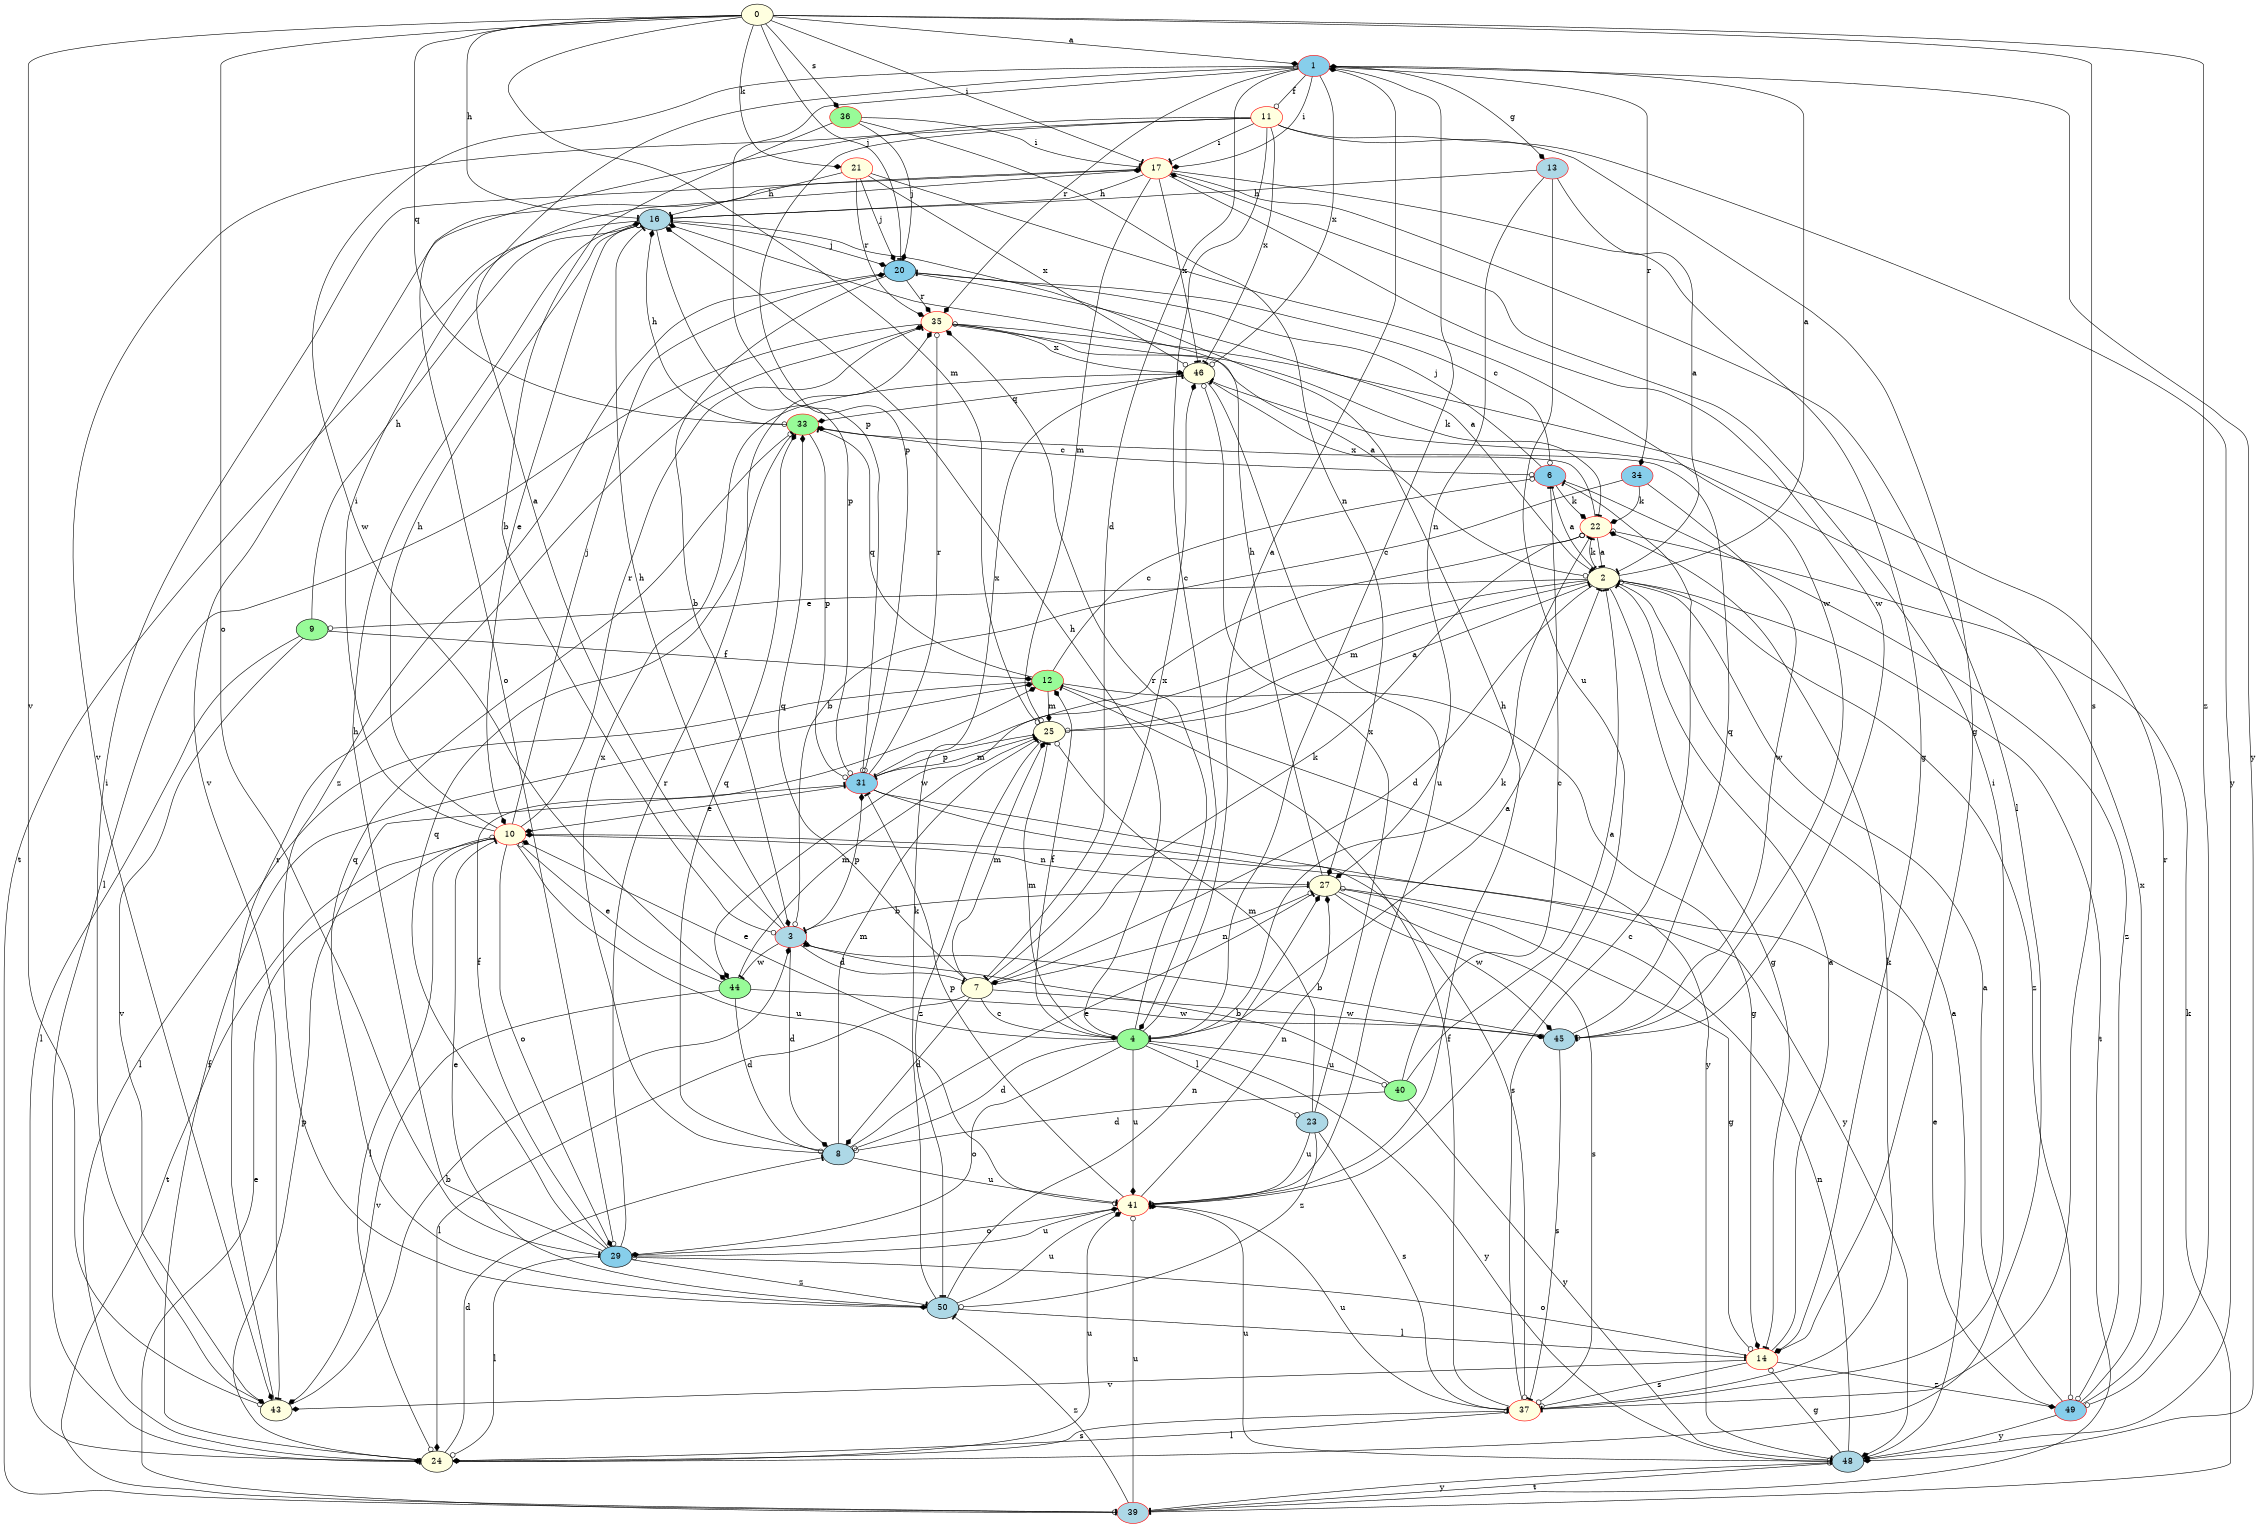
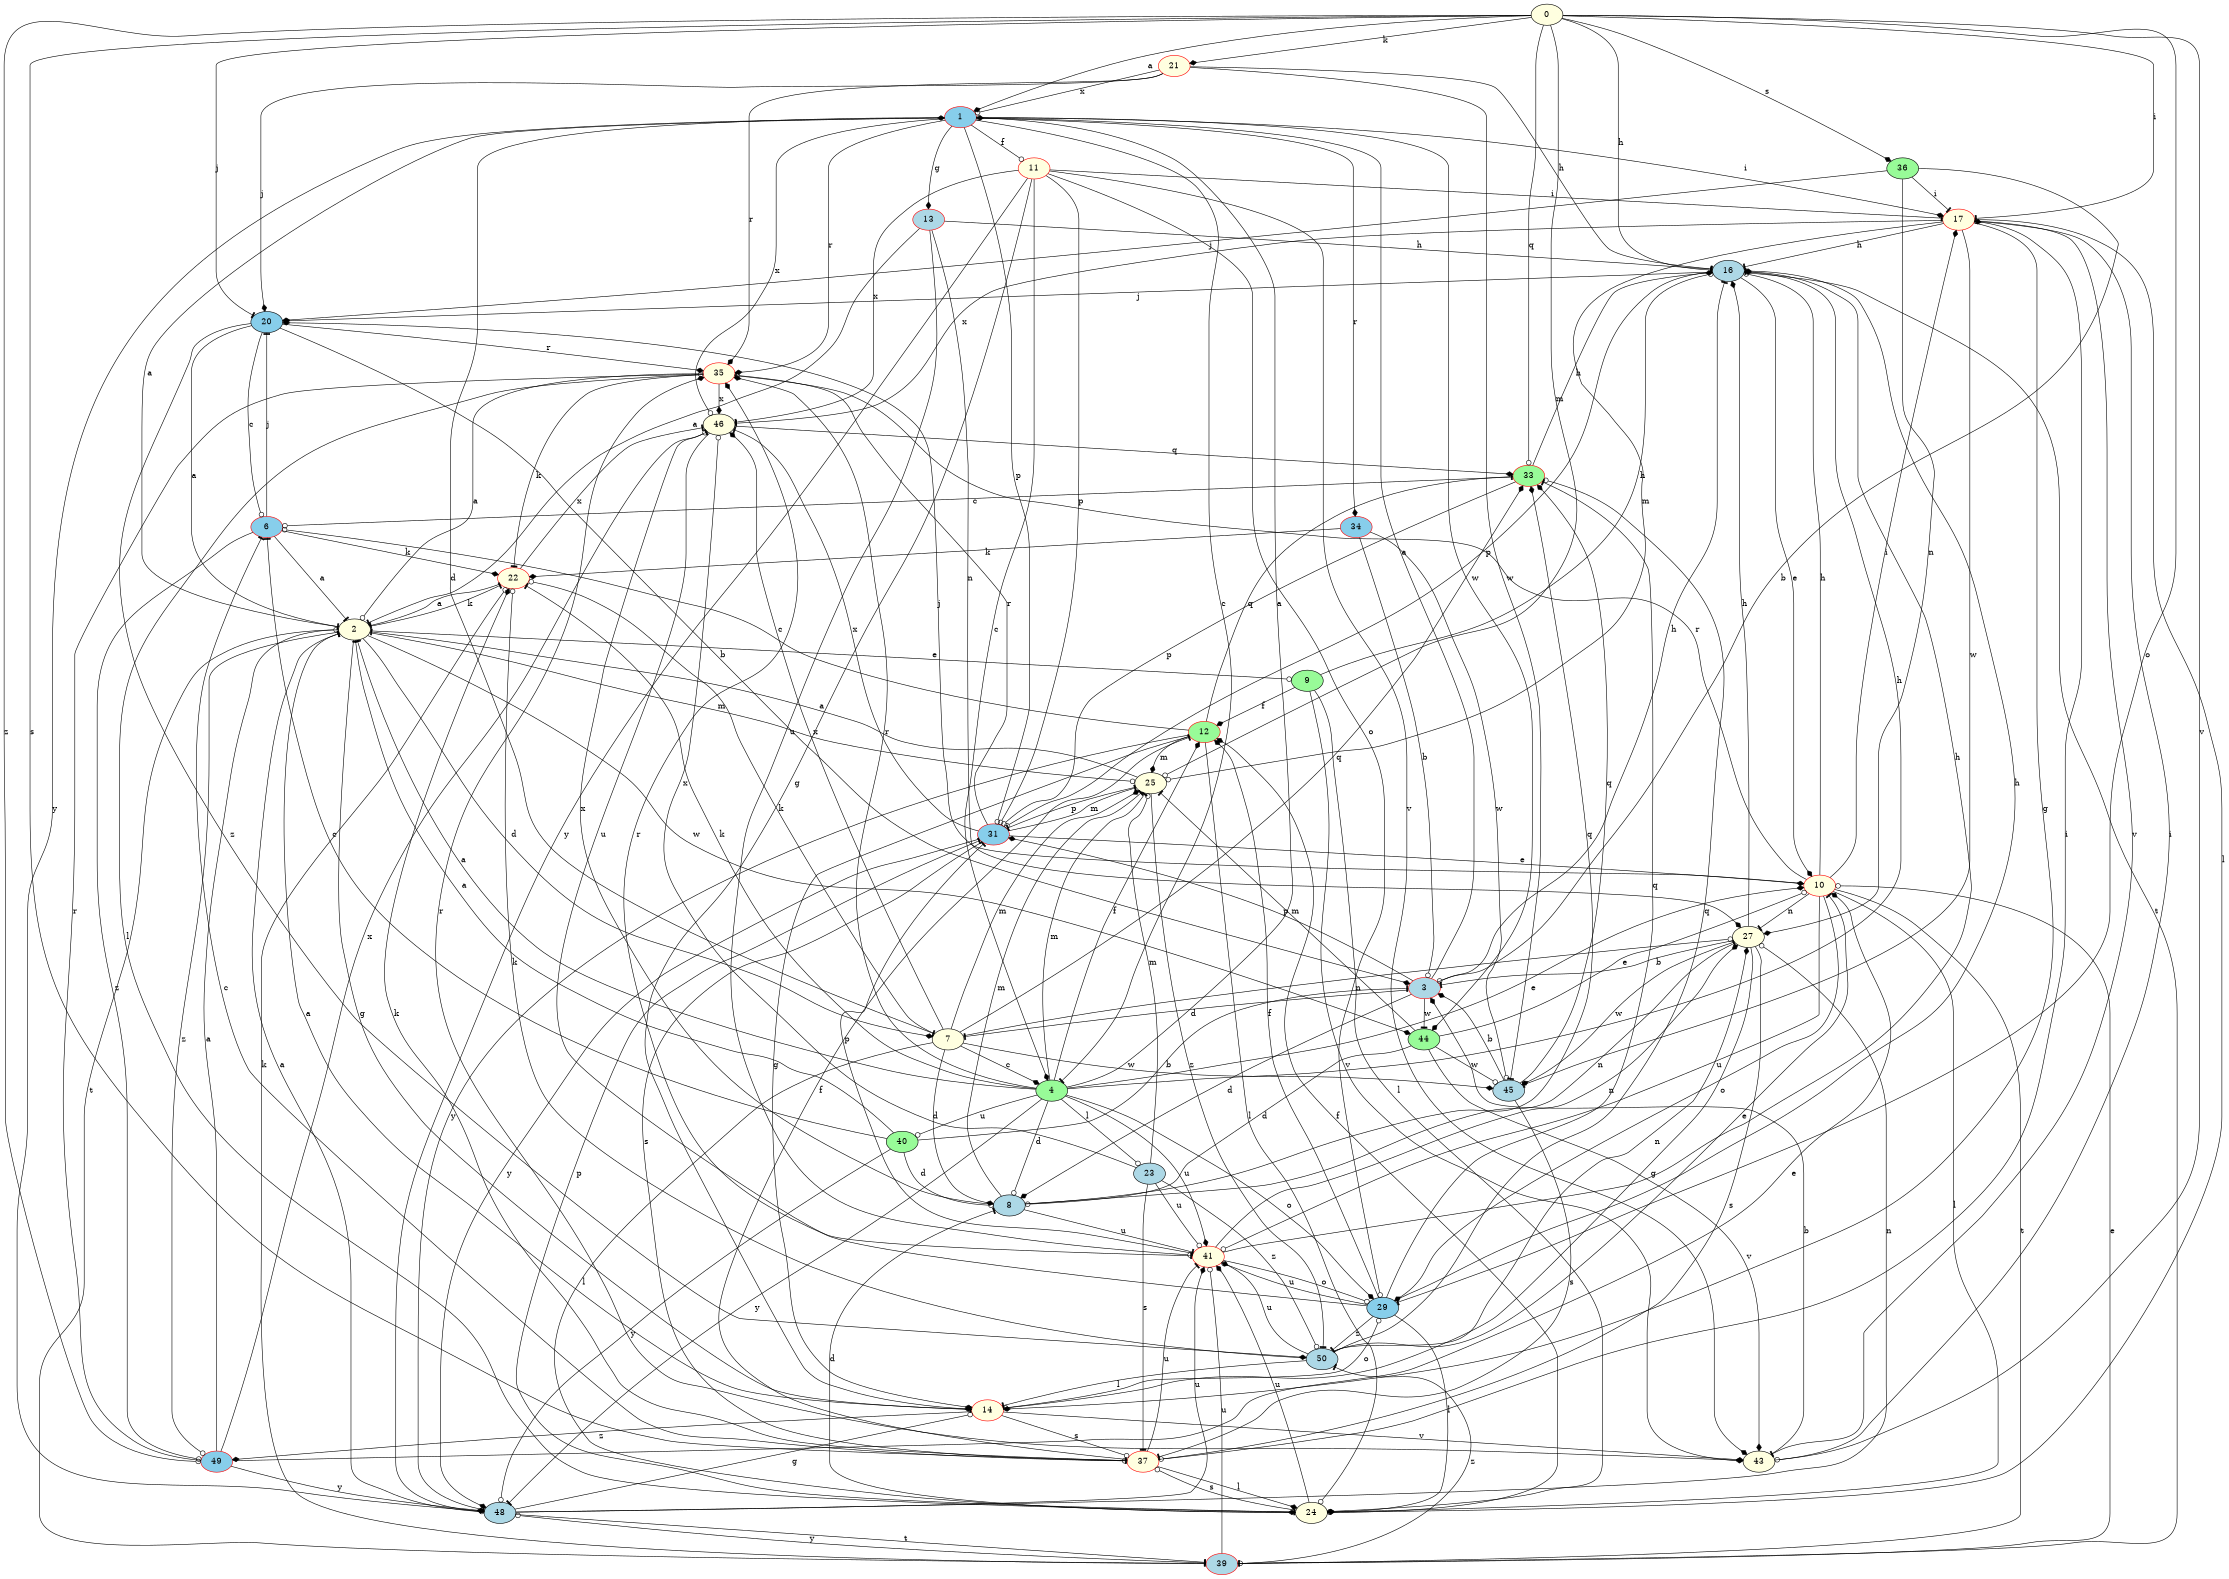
node "36": color red -> black
edge "21" -> "46": now "21" -> "1"
edge "8" -> "27": label "e" -> "n"
